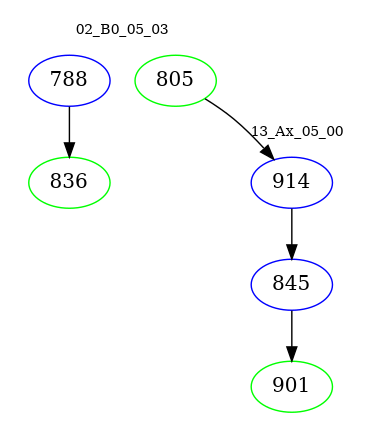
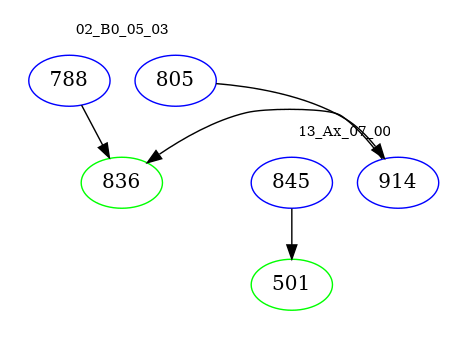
node "805": color green -> blue
cluster "13_Ax_05_00": label "13_Ax_05_00" -> "13_Ax_07_00"
edge "914" -> "845": now "914" -> "836"
node "901": label "901" -> "501"
